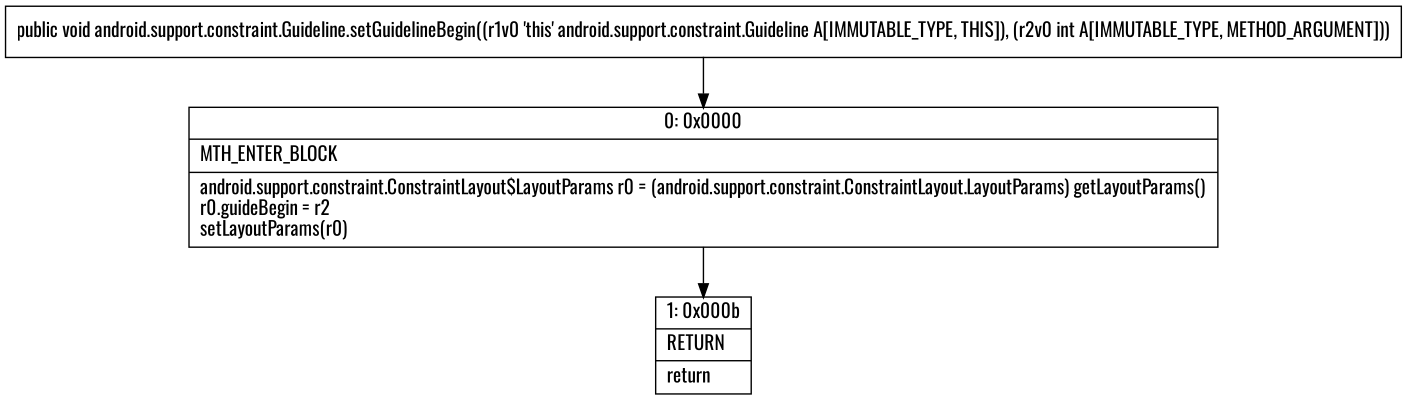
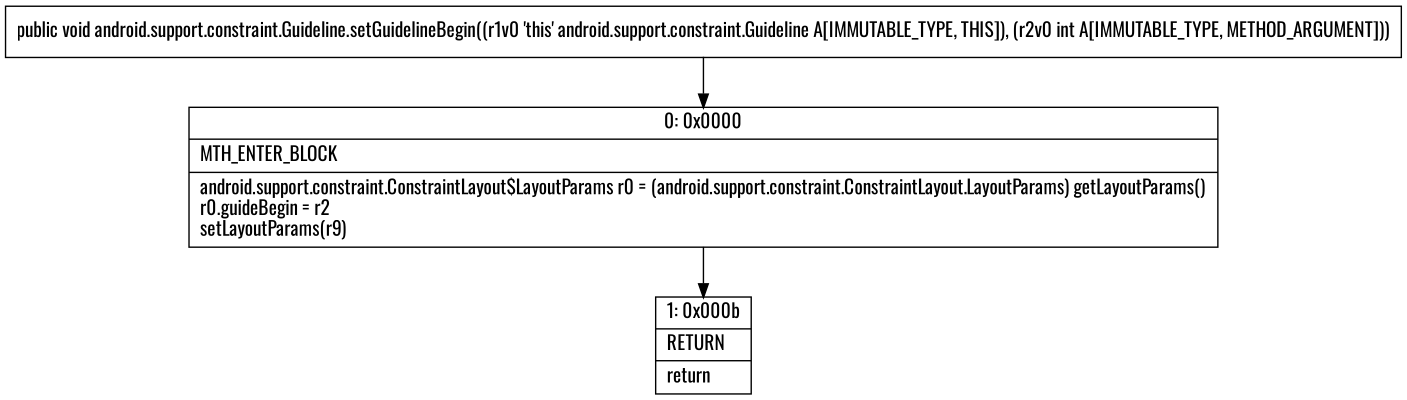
node "0: 0x0000": text "setLayoutParams(r0)" -> "setLayoutParams(r9)"
